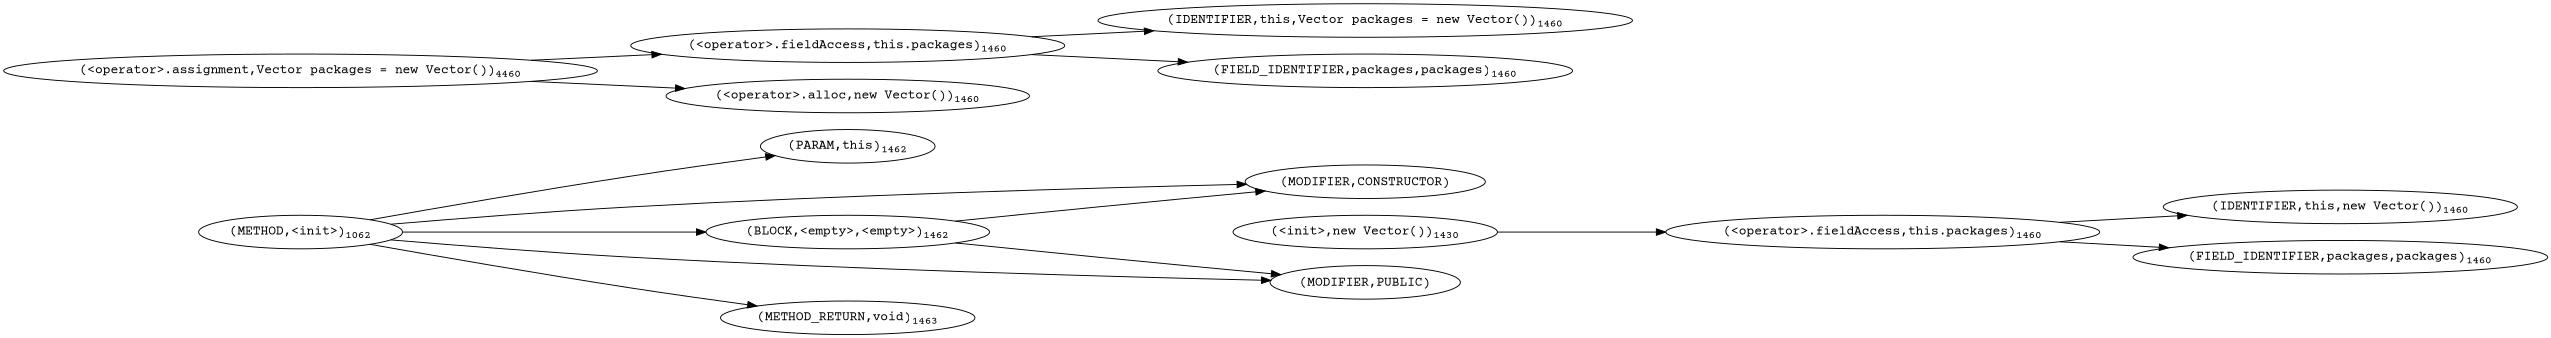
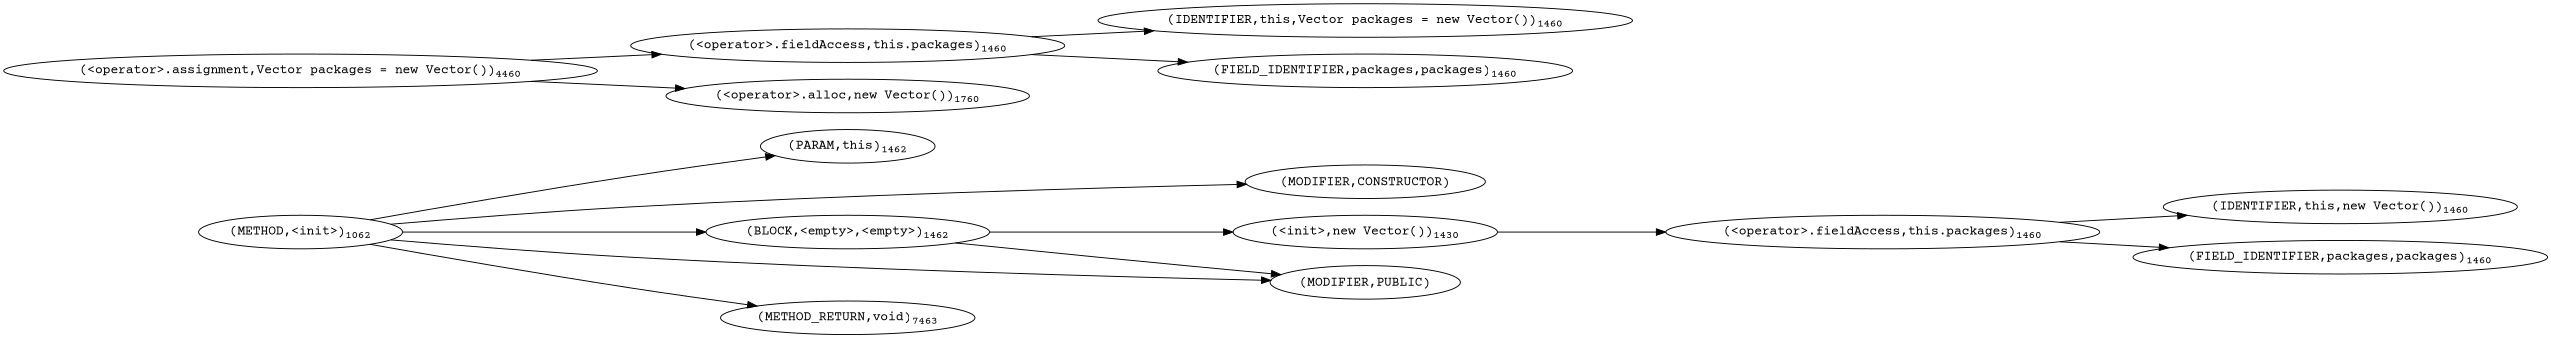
node "(<operator>.alloc,new Vector())": text "1460" -> "1760"
edge "(BLOCK,<empty>,<empty>)" -> "(MODIFIER,CONSTRUCTOR)": now "(BLOCK,<empty>,<empty>)" -> "(<init>,new Vector())"
node "(METHOD_RETURN,void)": text "1463" -> "7463"
